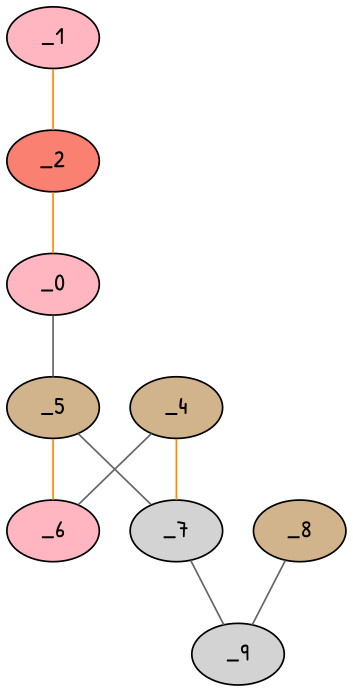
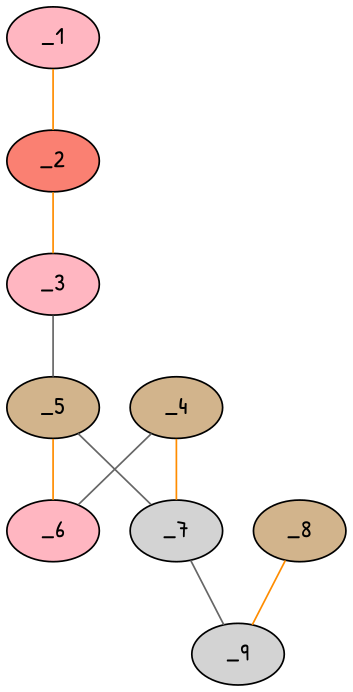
node "_0": label "_0" -> "_3"
edge "_8" -- "_9": color gray40 -> darkorange
